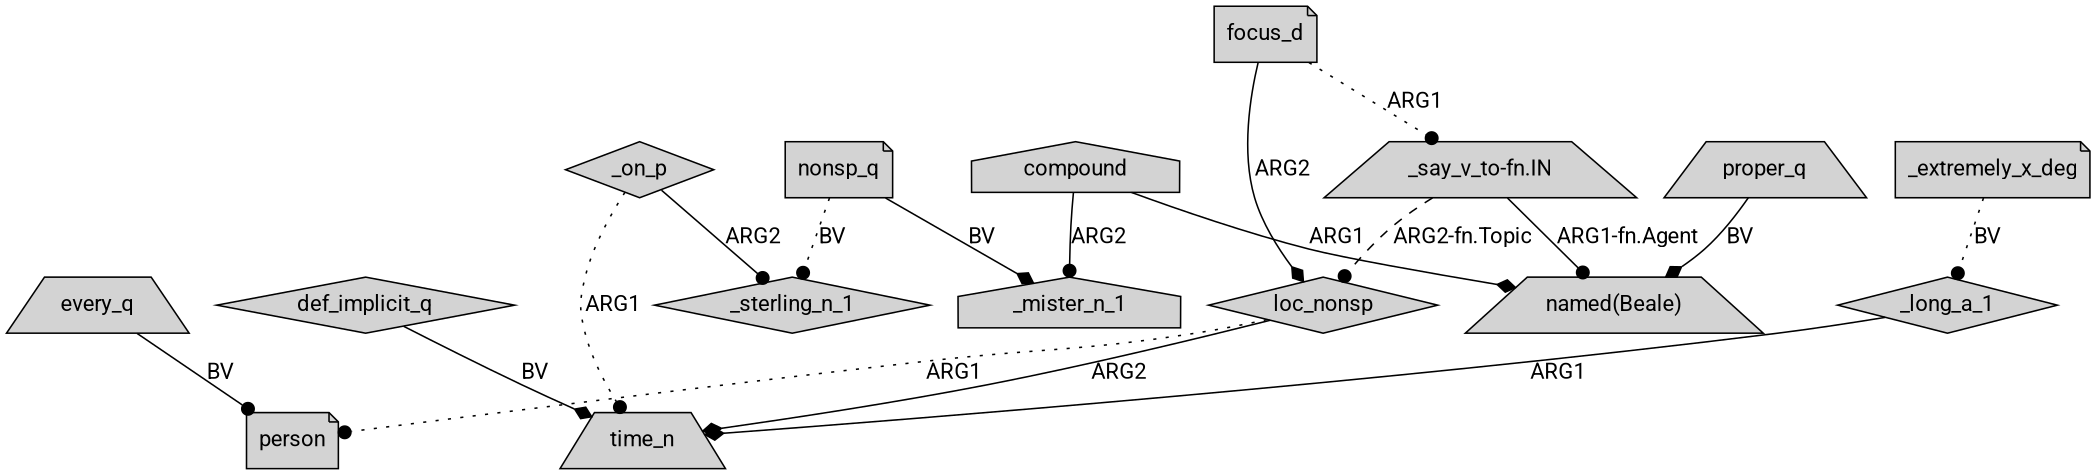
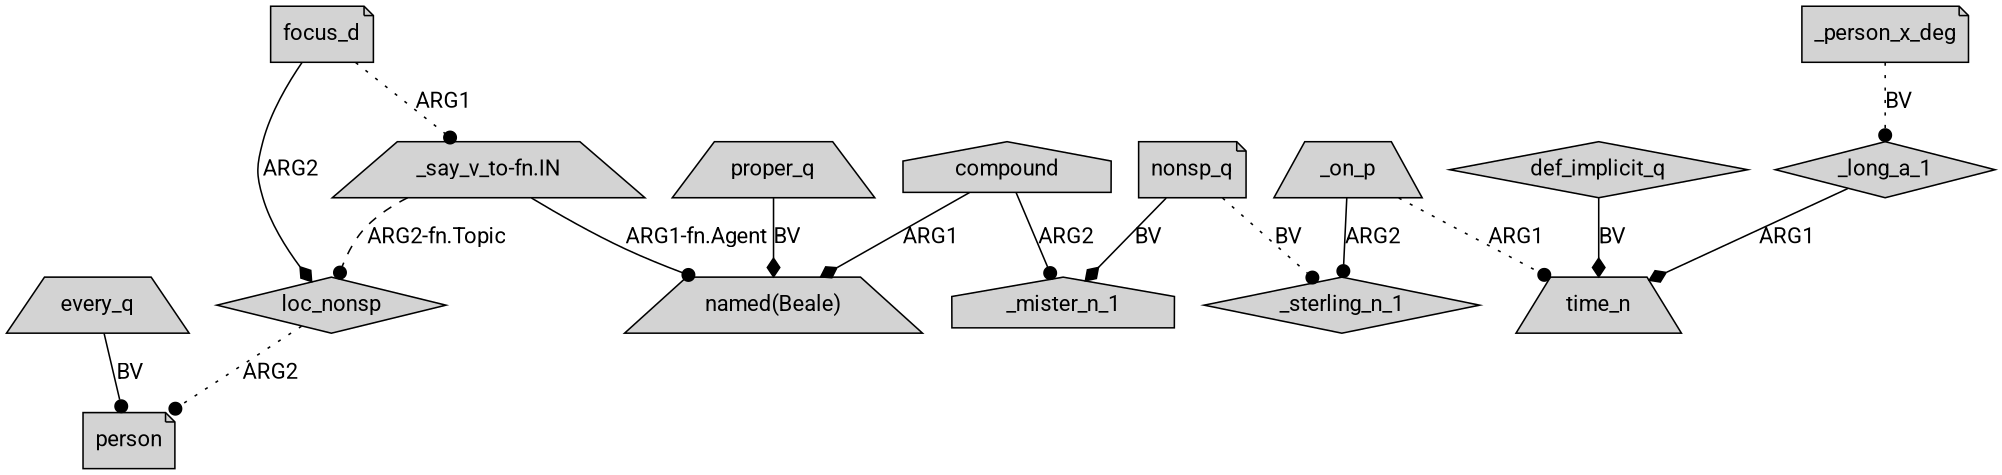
node "_on_p": shape diamond -> trapezium
node "_extremely_x_deg": label "_extremely_x_deg" -> "_person_x_deg"
edge "loc_nonsp" -> "person": label "ARG1" -> "ARG2"
edge "loc_nonsp" -> "time_n": removed, label "ARG2"
